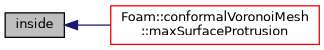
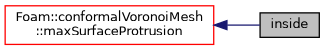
edge "Foam::conformalVoronoiMesh ::maxSurfaceProtrusion" -> "inside": reversed
